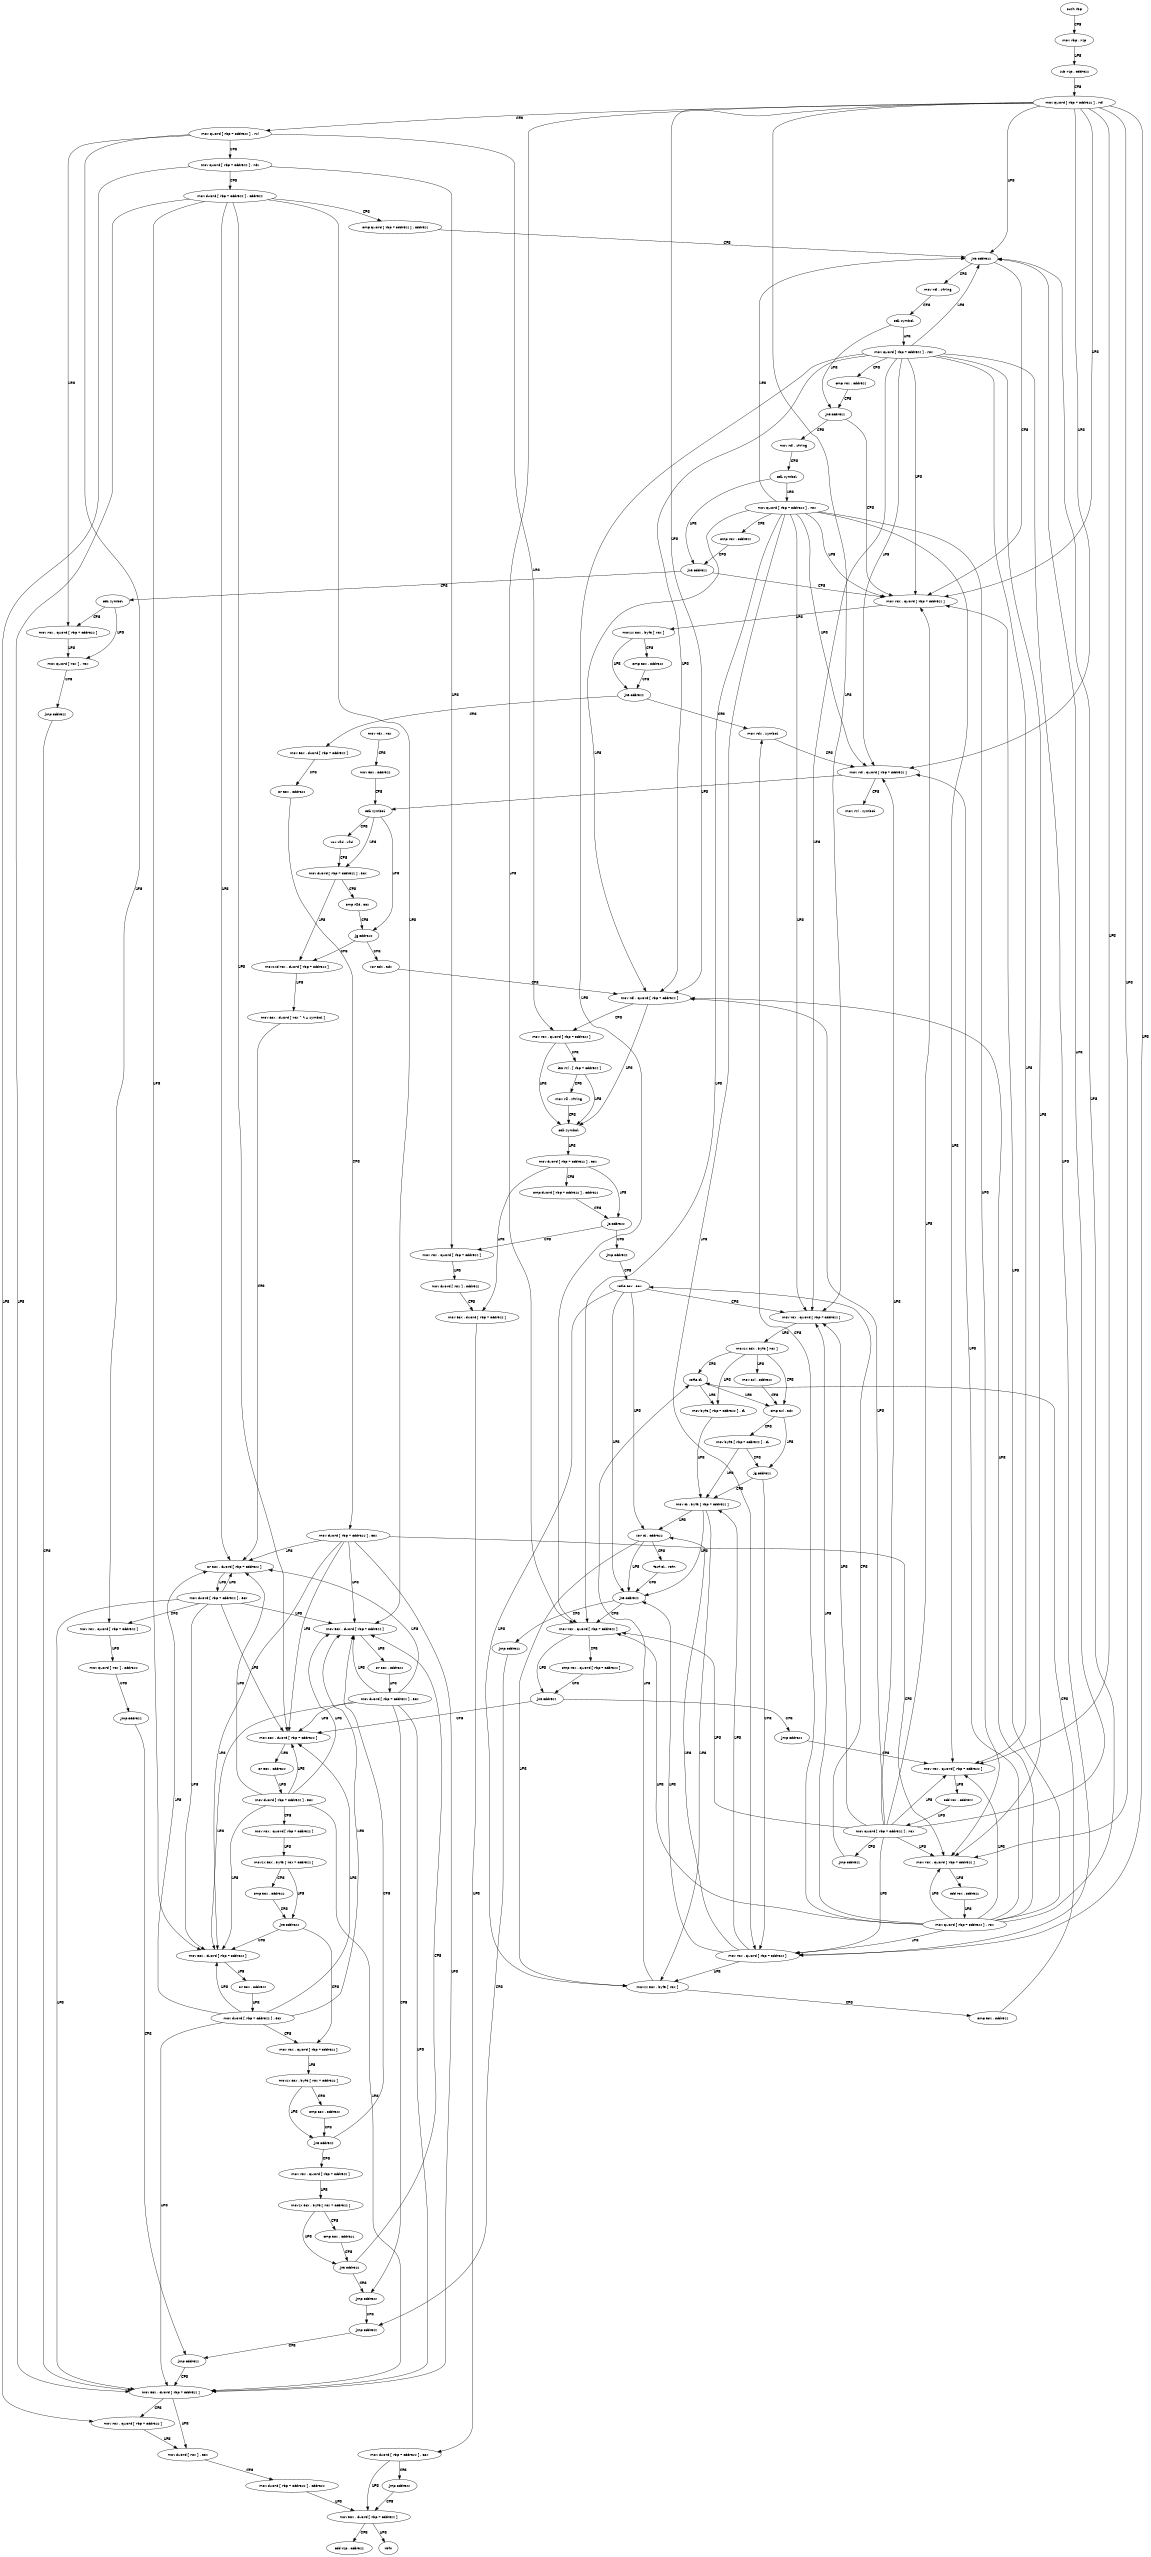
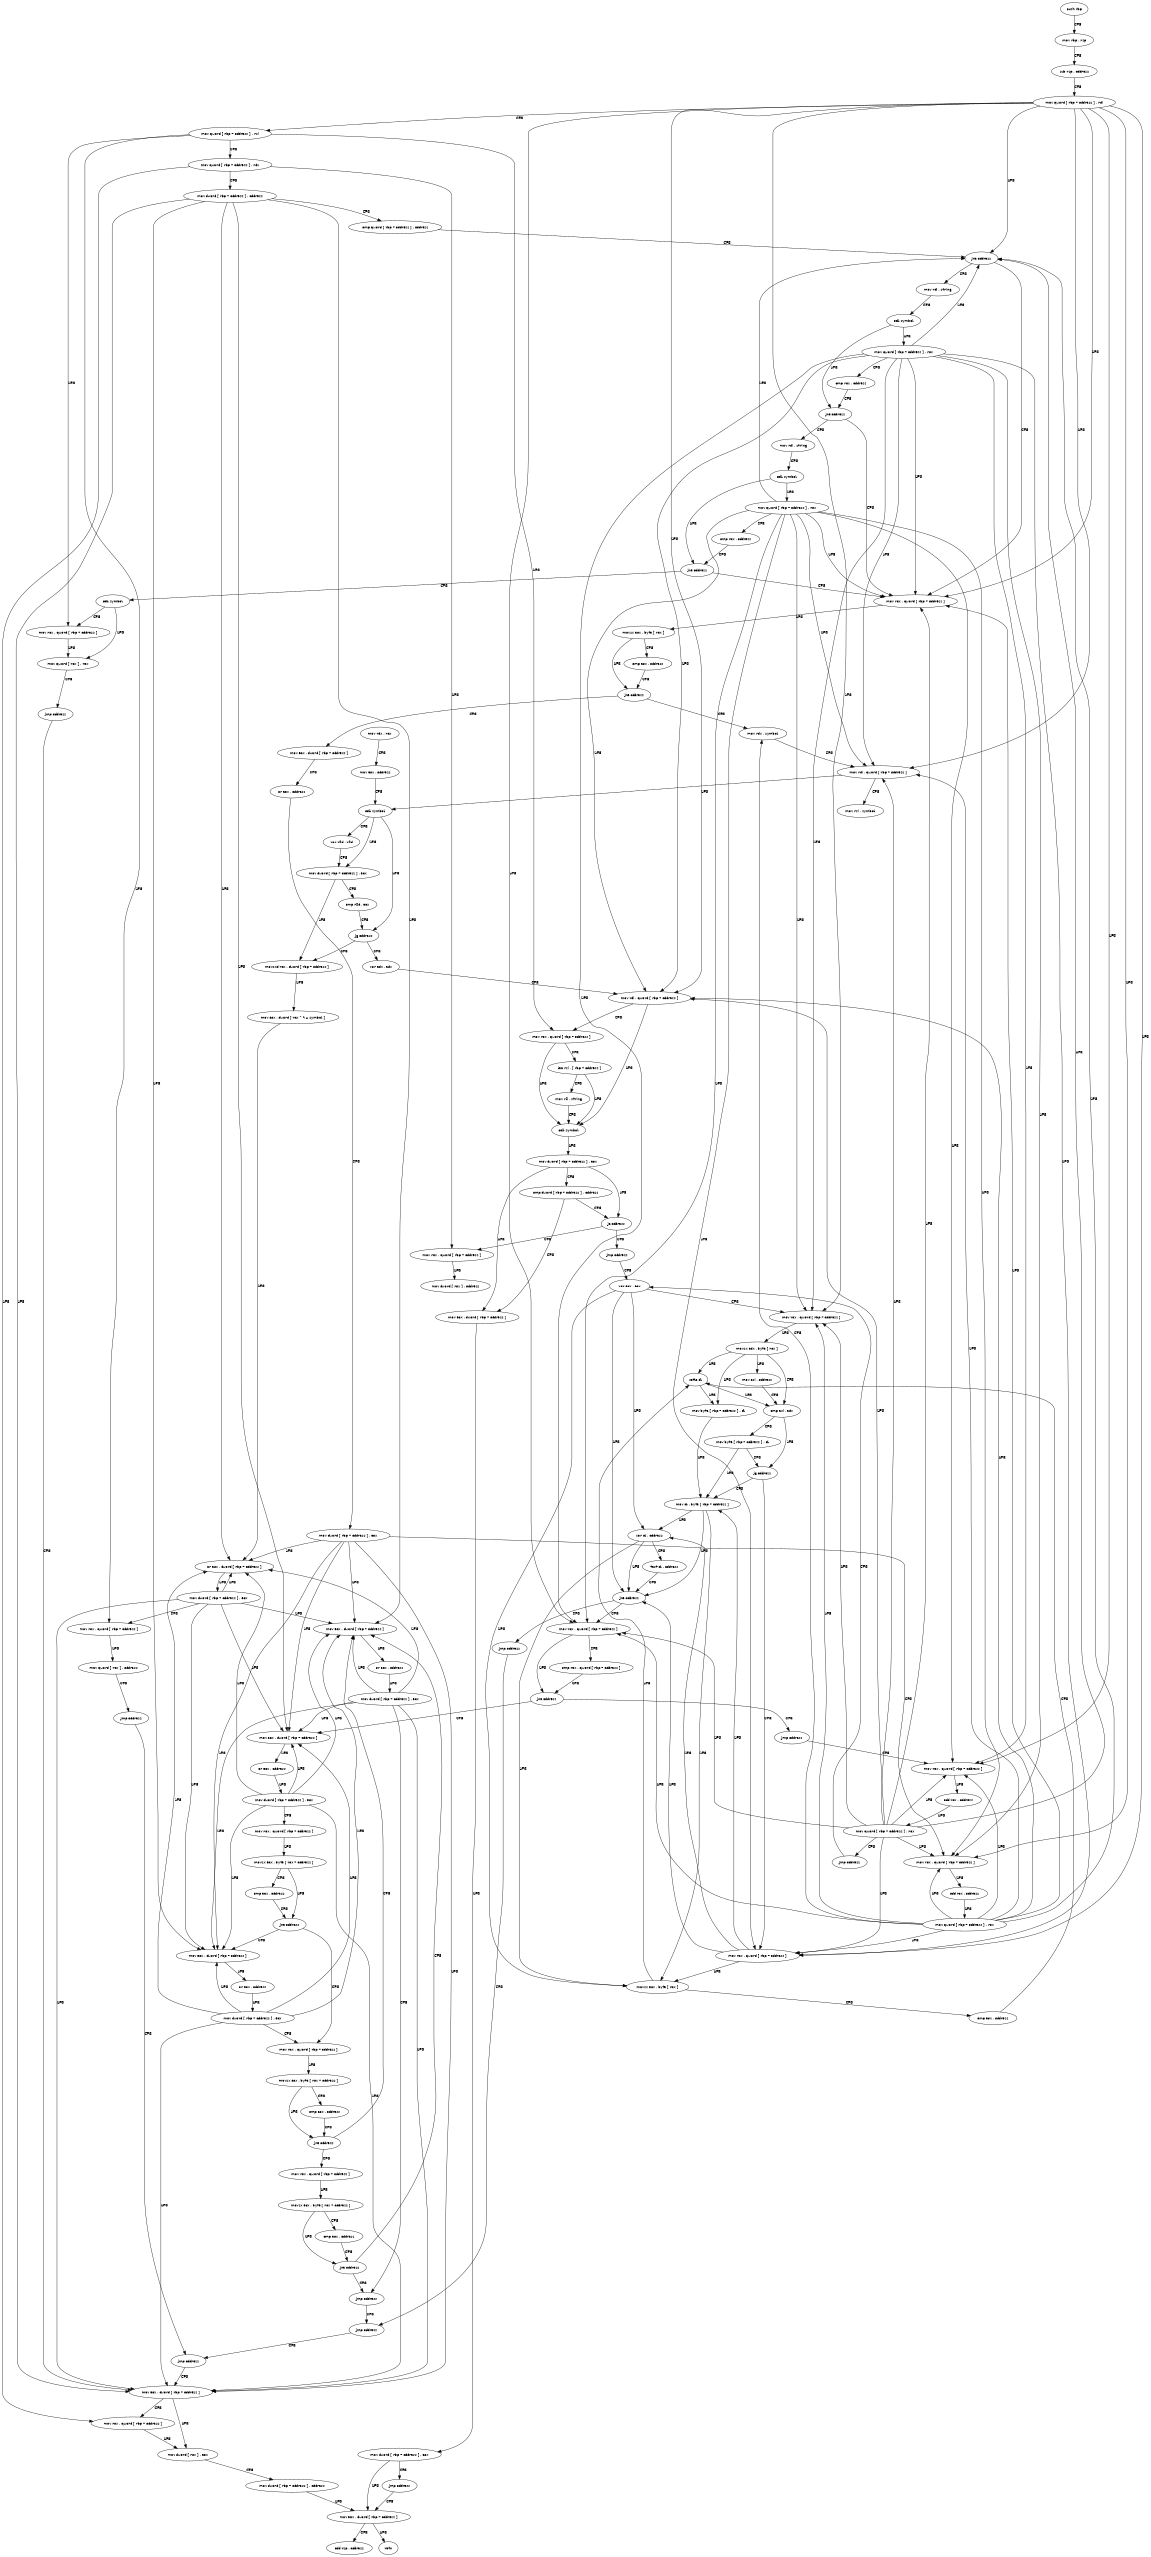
edge "mov rbp , rsp" -> "sub rsp , address": label "DFG" -> "CFG"
edge "mov ecx , dword [ rax * 4 + symbol ]" -> "or ecx , dword [ rbp - address ]": label "CFG" -> "DFG"
node "setle eax , eax": label "setle eax , eax" -> "xor eax , eax"
edge "mov dword [ rax ] , address" -> "mov ecx , dword [ rbp - address ]": now "cmp dword [ rbp - address ] , address" -> "mov ecx , dword [ rbp - address ]"
edge "movsx edx , byte [ rcx ]" -> "setle dl": label "CFG" -> "DFG"
node "test al , retn": label "test al , retn" -> "test al , address"
